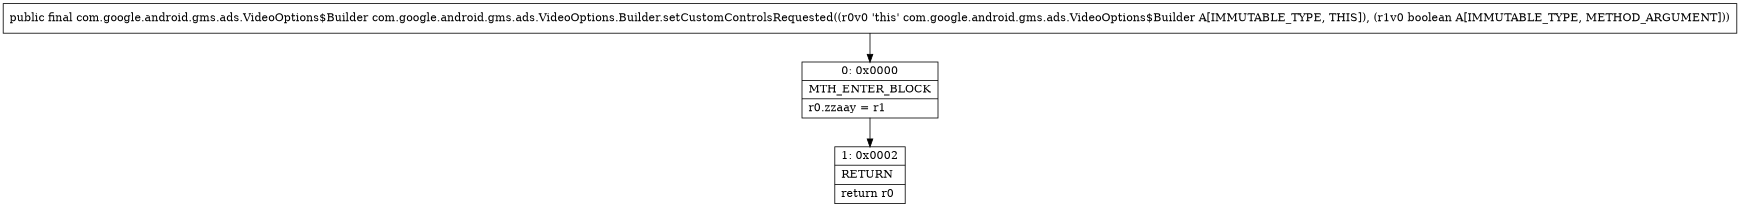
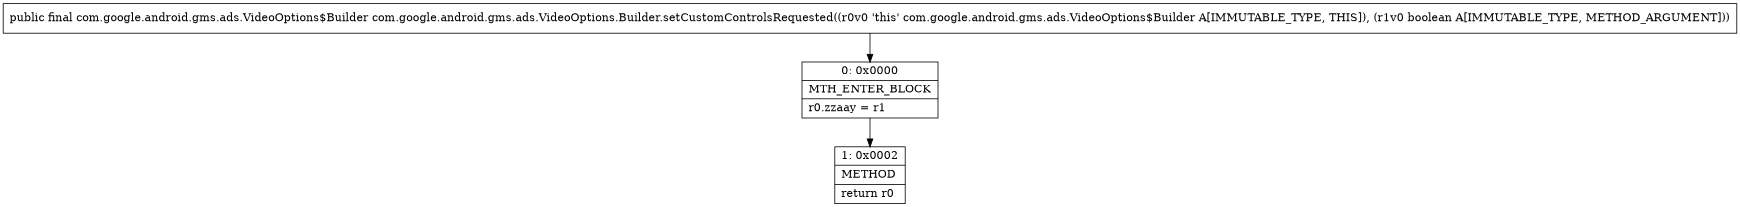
node "1: 0x0002": text "RETURN" -> "METHOD"
